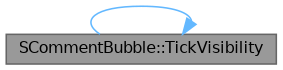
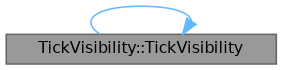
node "SCommentBubble::TickVisibility": label "SCommentBubble::TickVisibility" -> "TickVisibility::TickVisibility"
